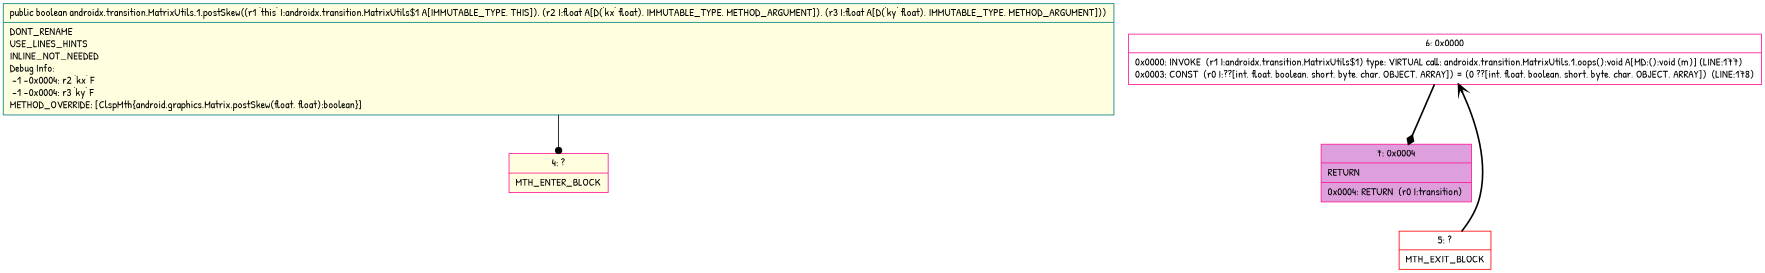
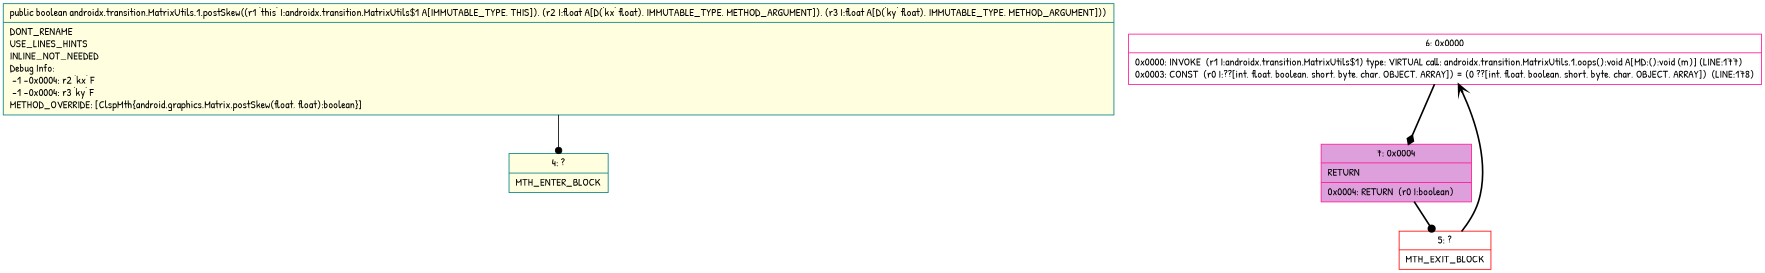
node "4: ?": color deeppink -> teal
node "7: 0x0004": text "0x0004: RETURN  (r0 I:transition)" -> "0x0004: RETURN  (r0 I:boolean)"
edge "7: 0x0004" -> "5: ?": added
